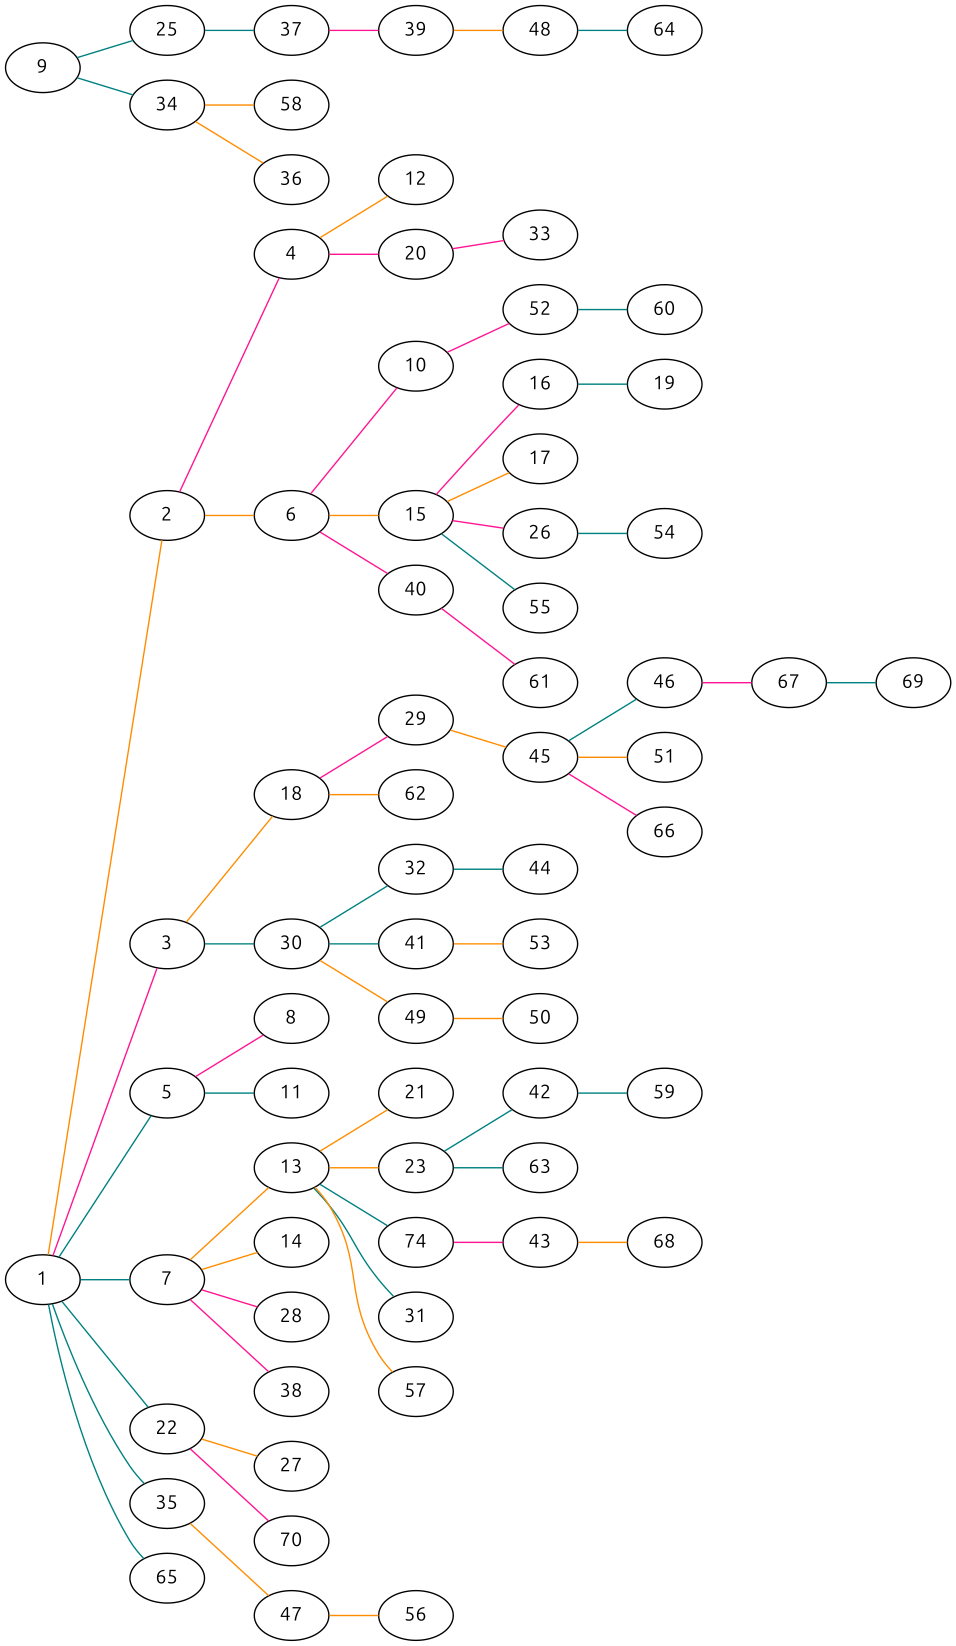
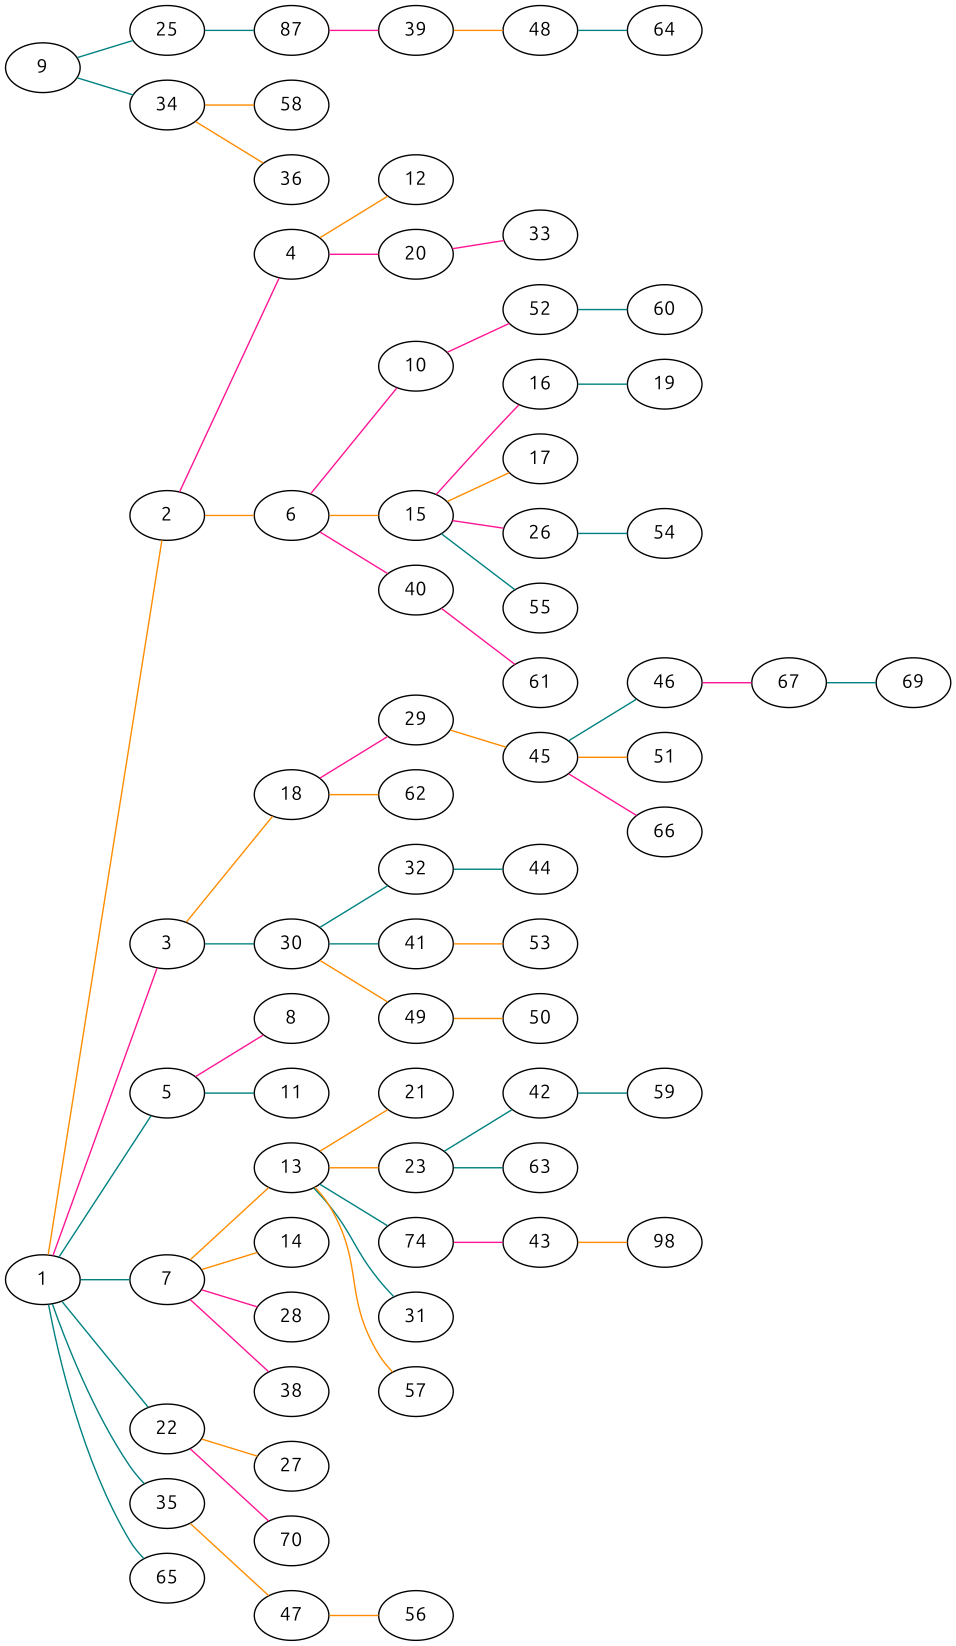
node "37": label "37" -> "87"
node "68": label "68" -> "98"
